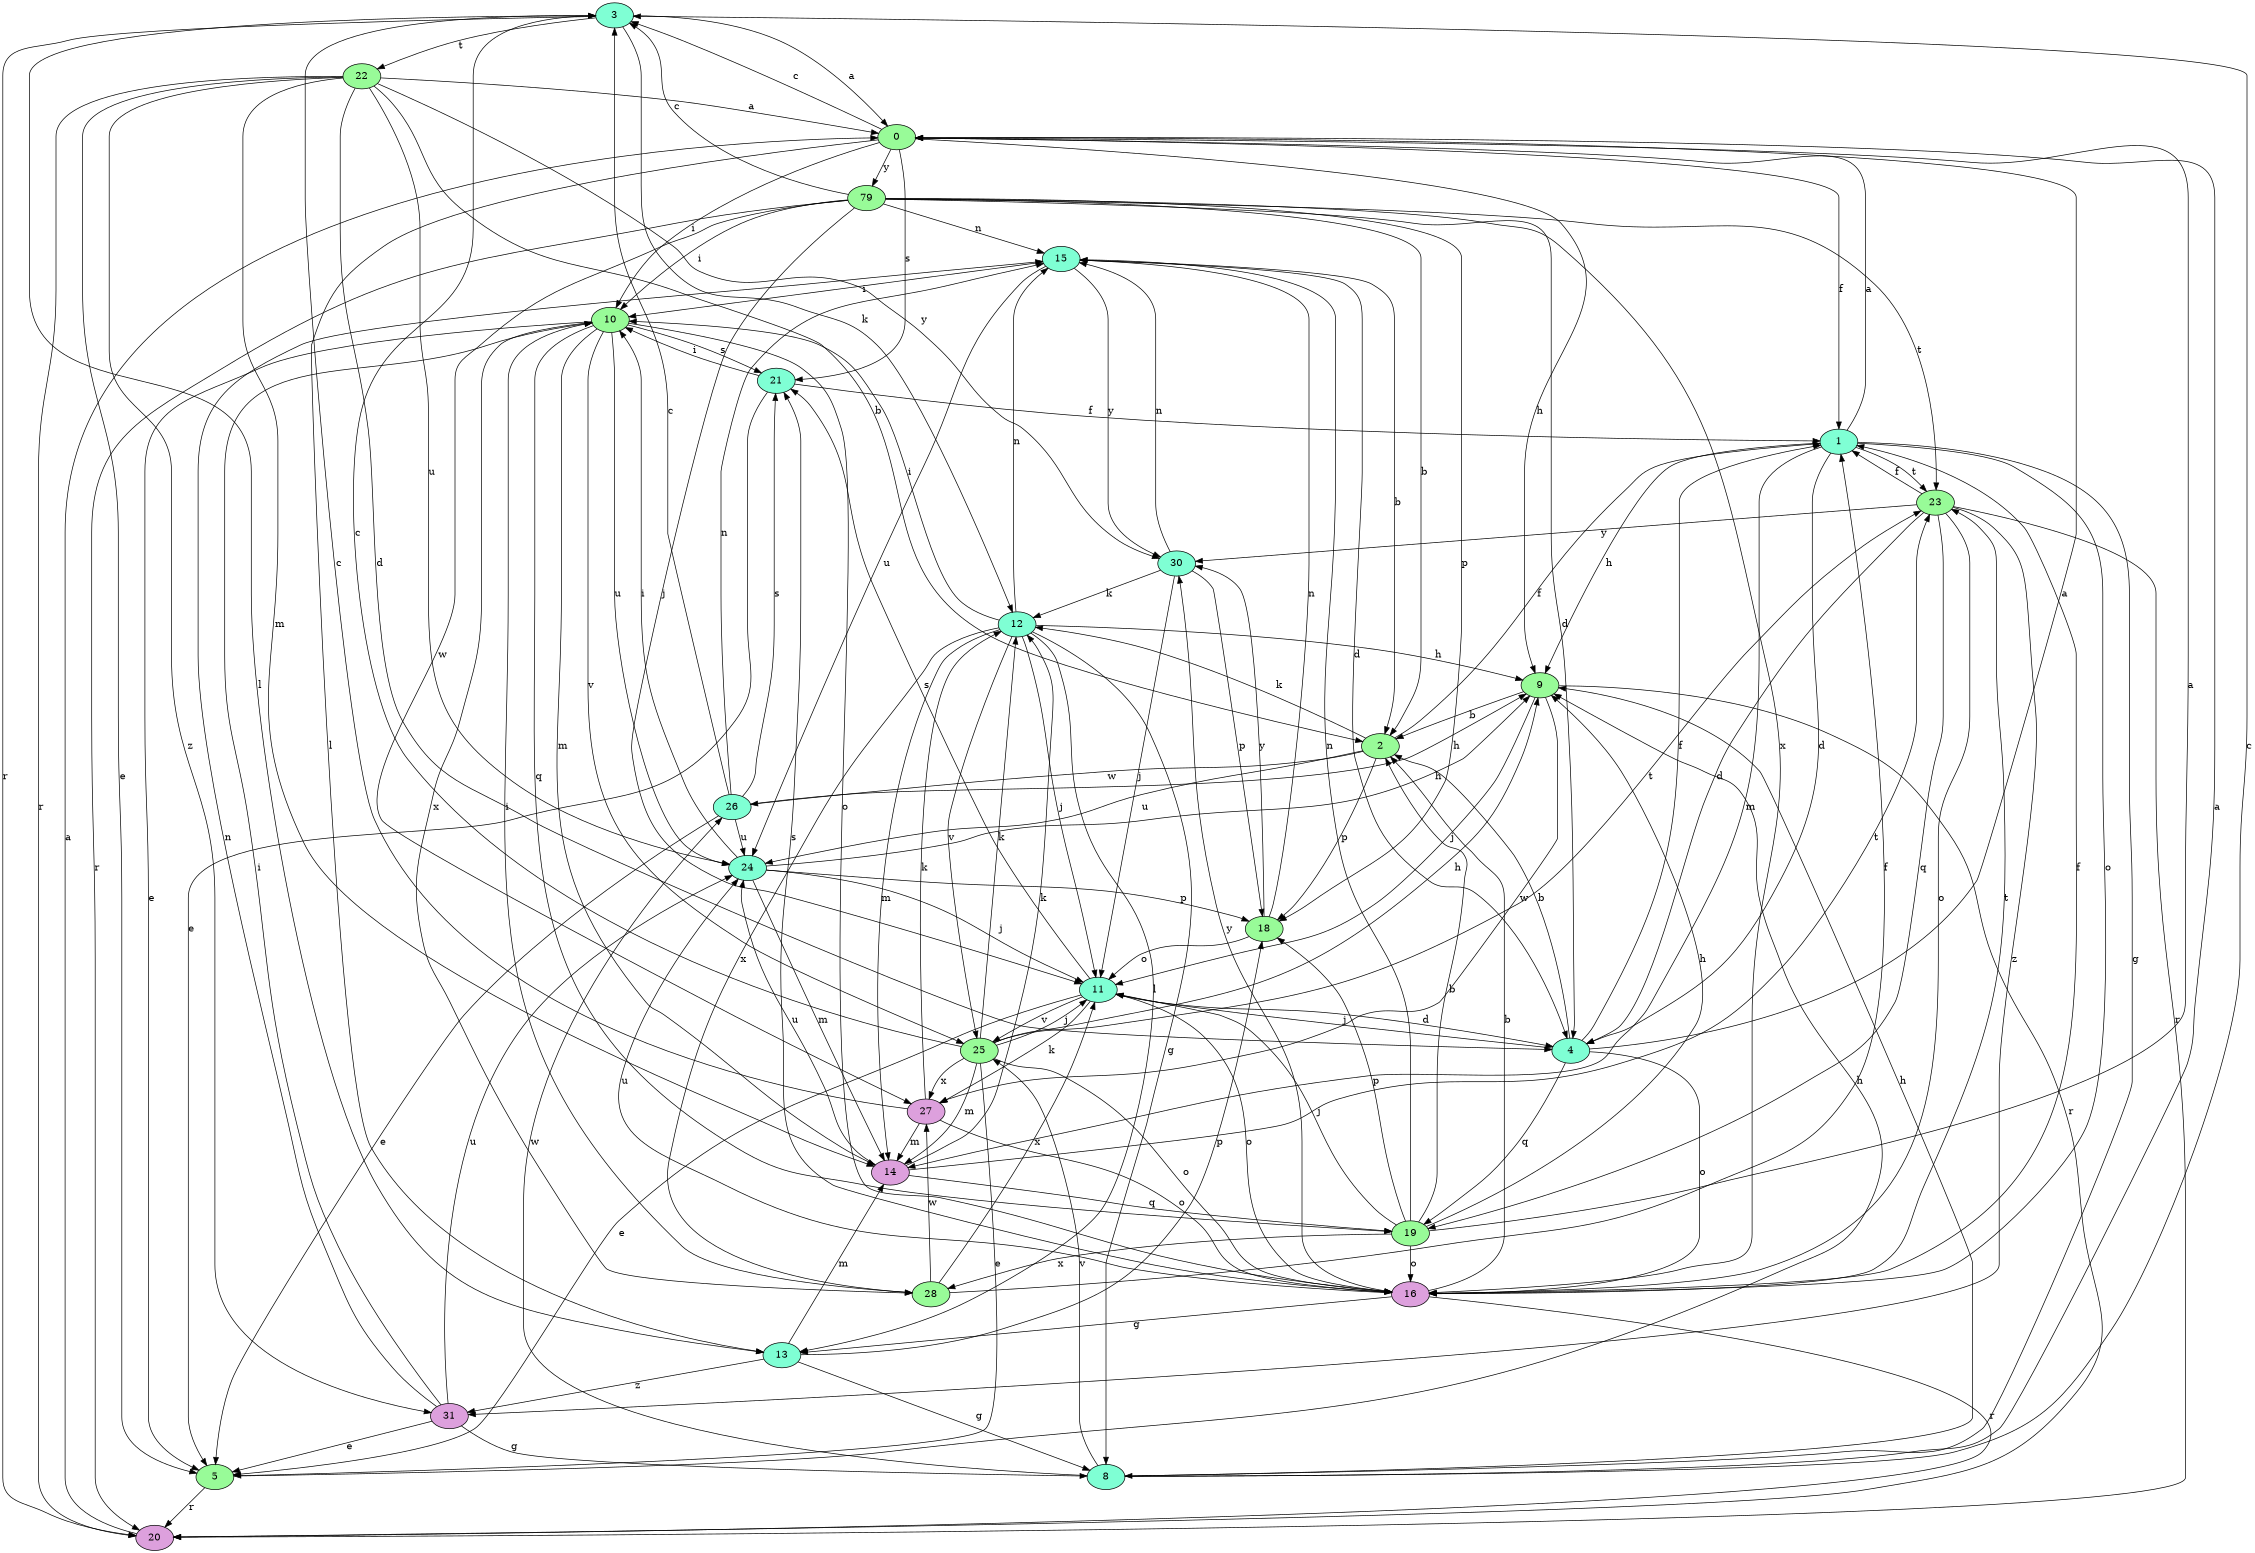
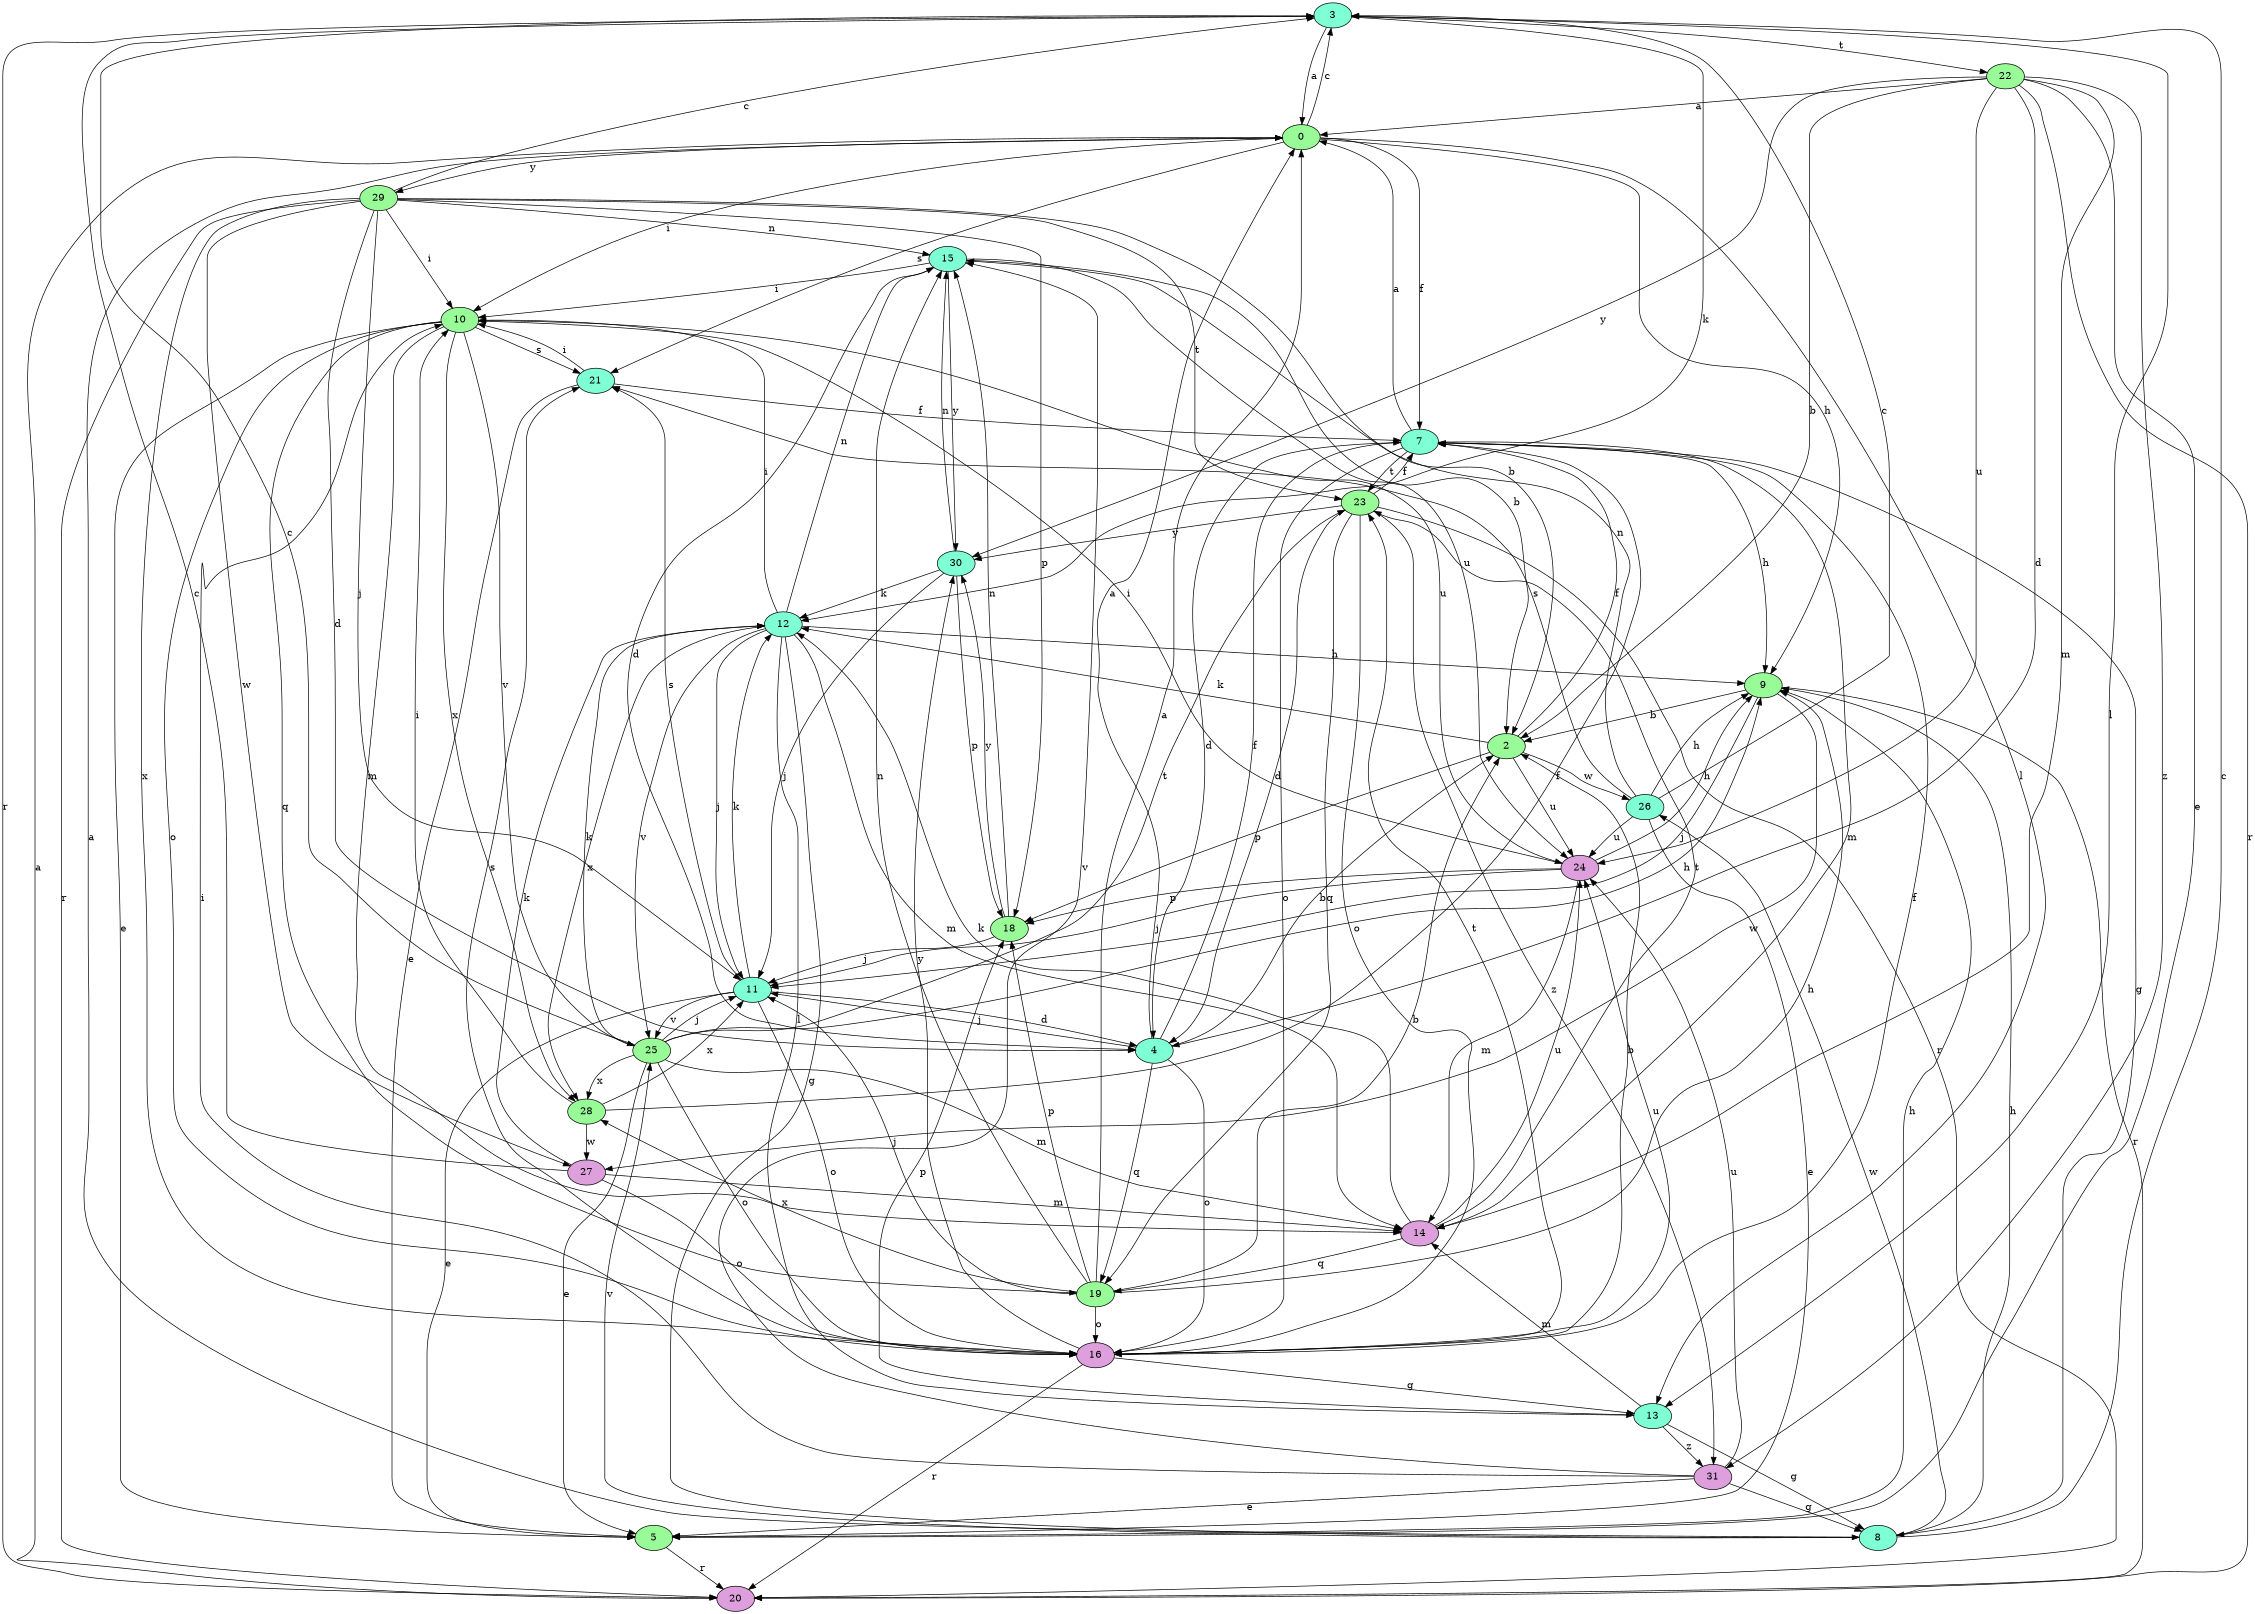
node "79": label "79" -> "29"
node "1": label "1" -> "7"
edge "31" -> "15": label "n" -> "v"
node "24": fillcolor aquamarine -> plum
edge "18" -> "11": label "o" -> "j"
edge "11" -> "27": now "11" -> "12"
edge "25" -> "27": now "25" -> "28"
